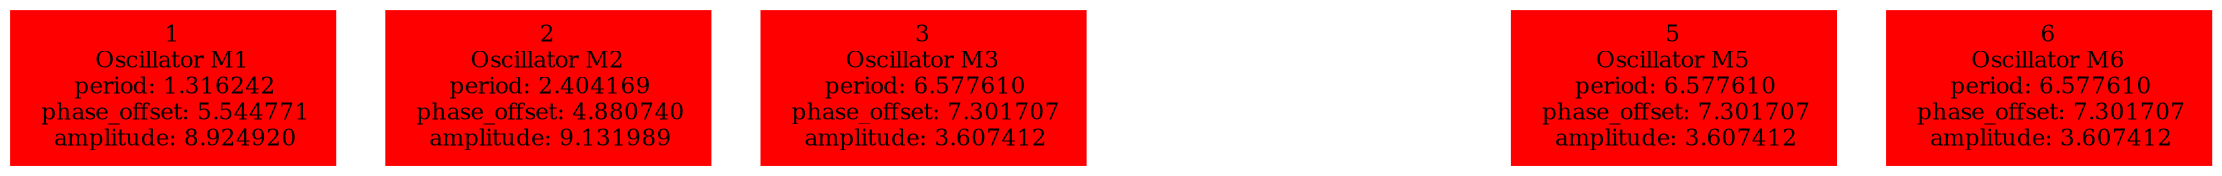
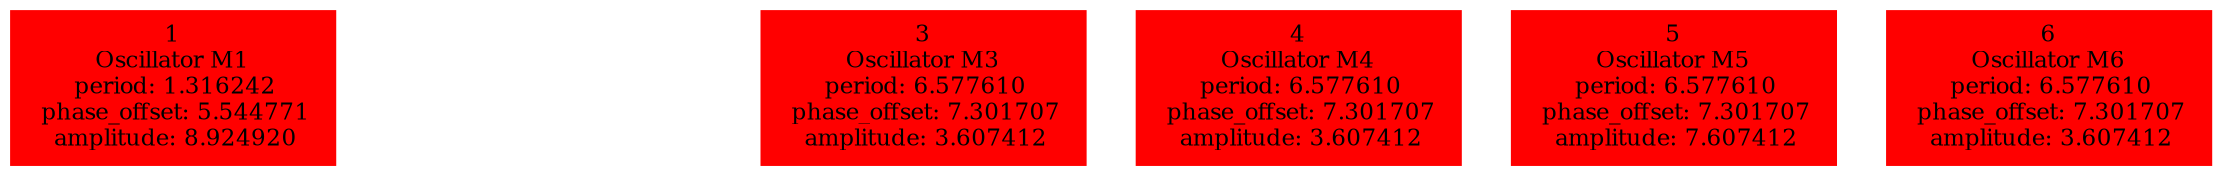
node "2": removed
node "4": added
node "5": text "amplitude: 3.607412" -> "amplitude: 7.607412"
